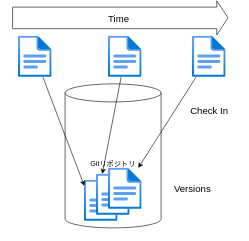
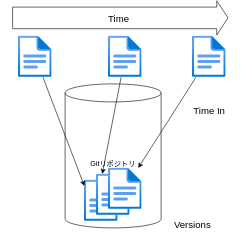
node "Check In": label "Check In" -> "Time In"
node "Versions": moved (192, 189) -> (192, 225)
